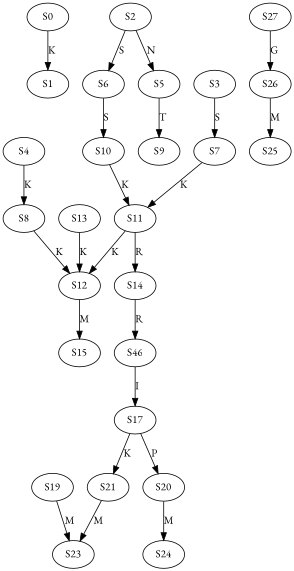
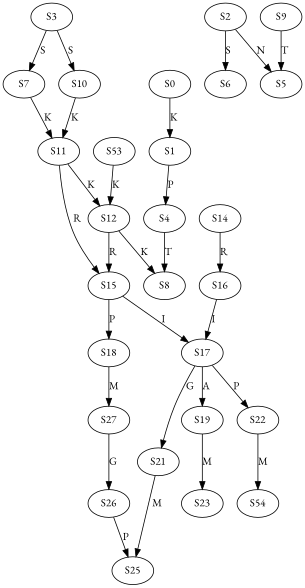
edge "S6" -> "S10": now "S3" -> "S10"
edge "S5" -> "S9": reversed
edge "S26" -> "S25": label "M" -> "P"
edge "S1" -> "S4": added, label "P"
edge "S4" -> "S8": label "K" -> "T"
node "S13": label "S13" -> "S53"
edge "S11" -> "S14": now "S11" -> "S15"
edge "S8" -> "S12": reversed
edge "S15" -> "S17": added, label "I"
edge "S12" -> "S15": label "M" -> "R"
node "S18": added
node "S46": label "S46" -> "S16"
edge "S17" -> "S19": added, label "A"
edge "S17" -> "S21": label "K" -> "G"
node "S20": label "S20" -> "S22"
edge "S21" -> "S23": now "S21" -> "S25"
node "S24": label "S24" -> "S54"
